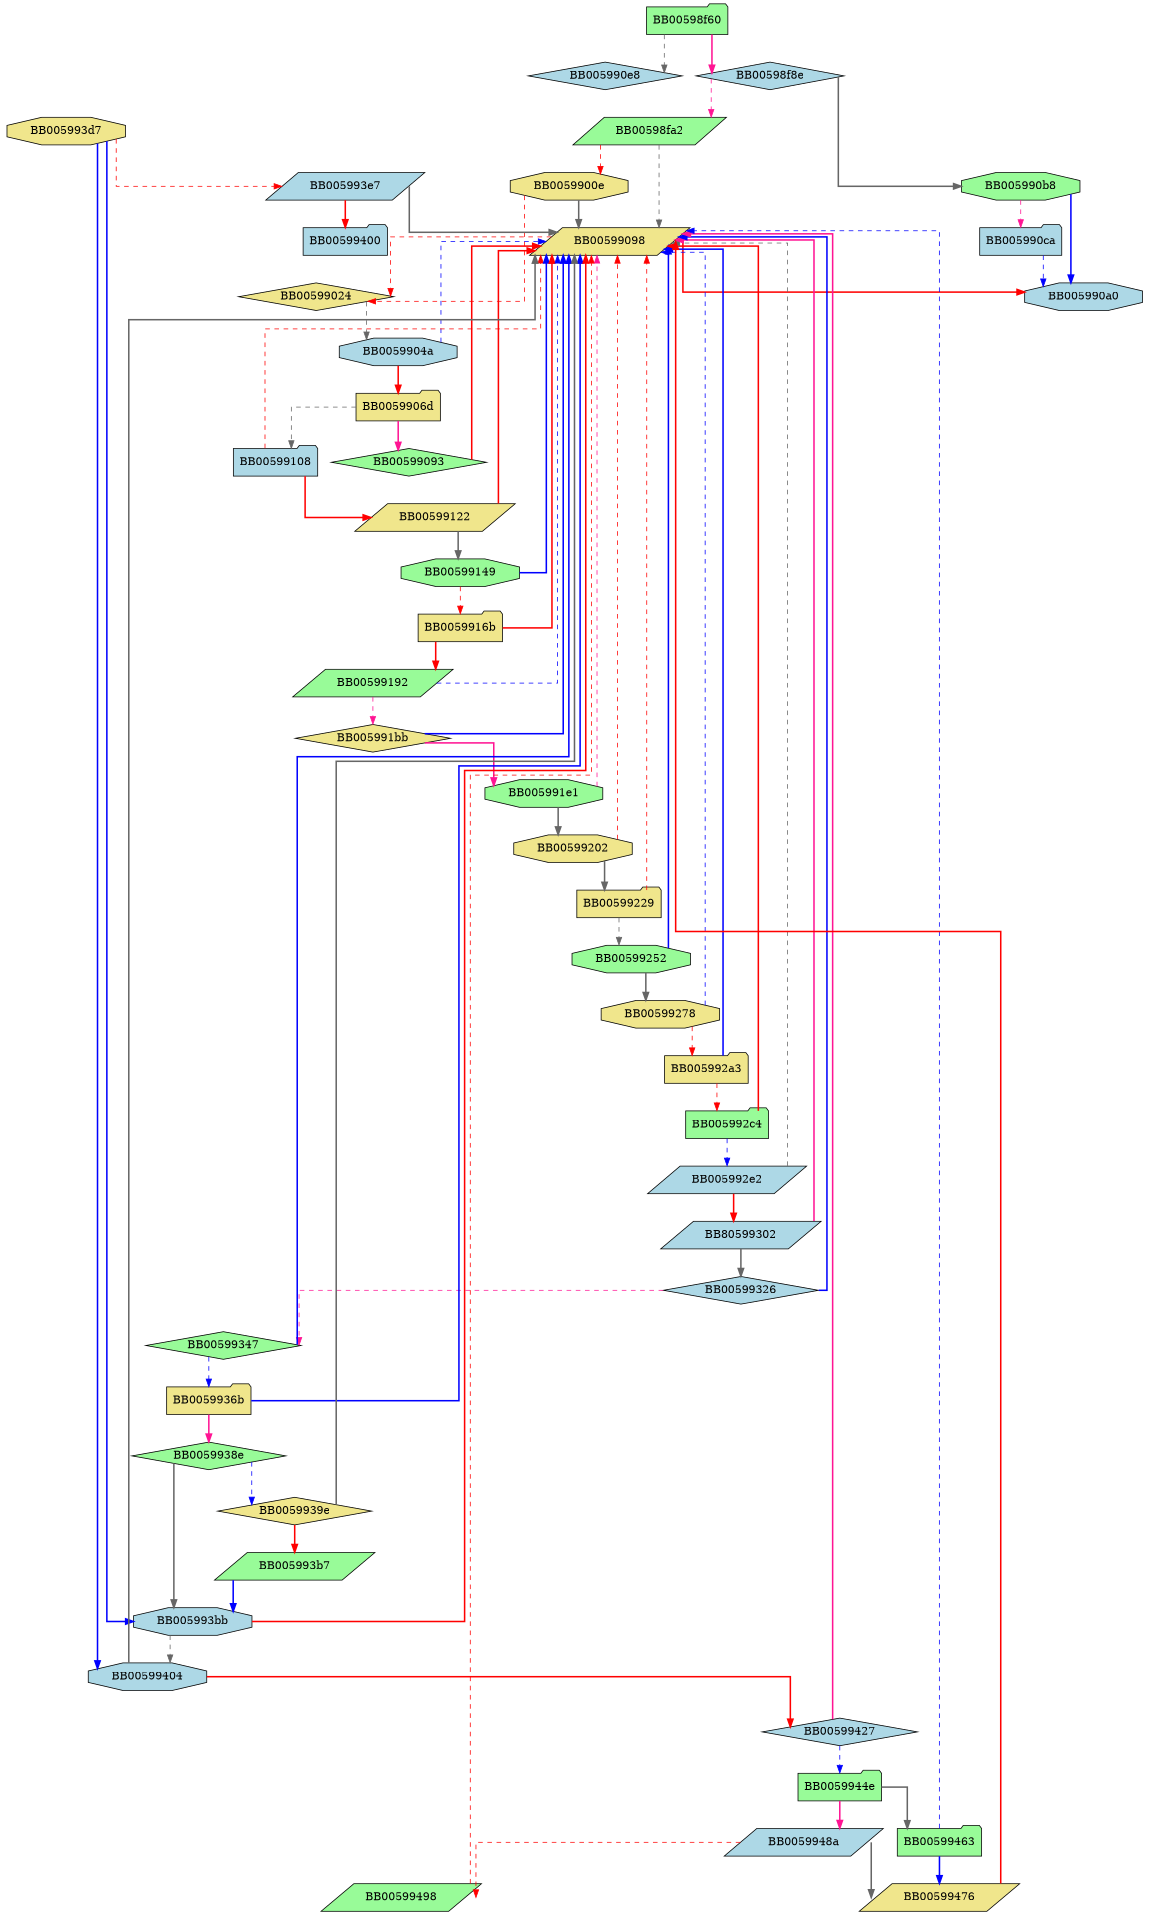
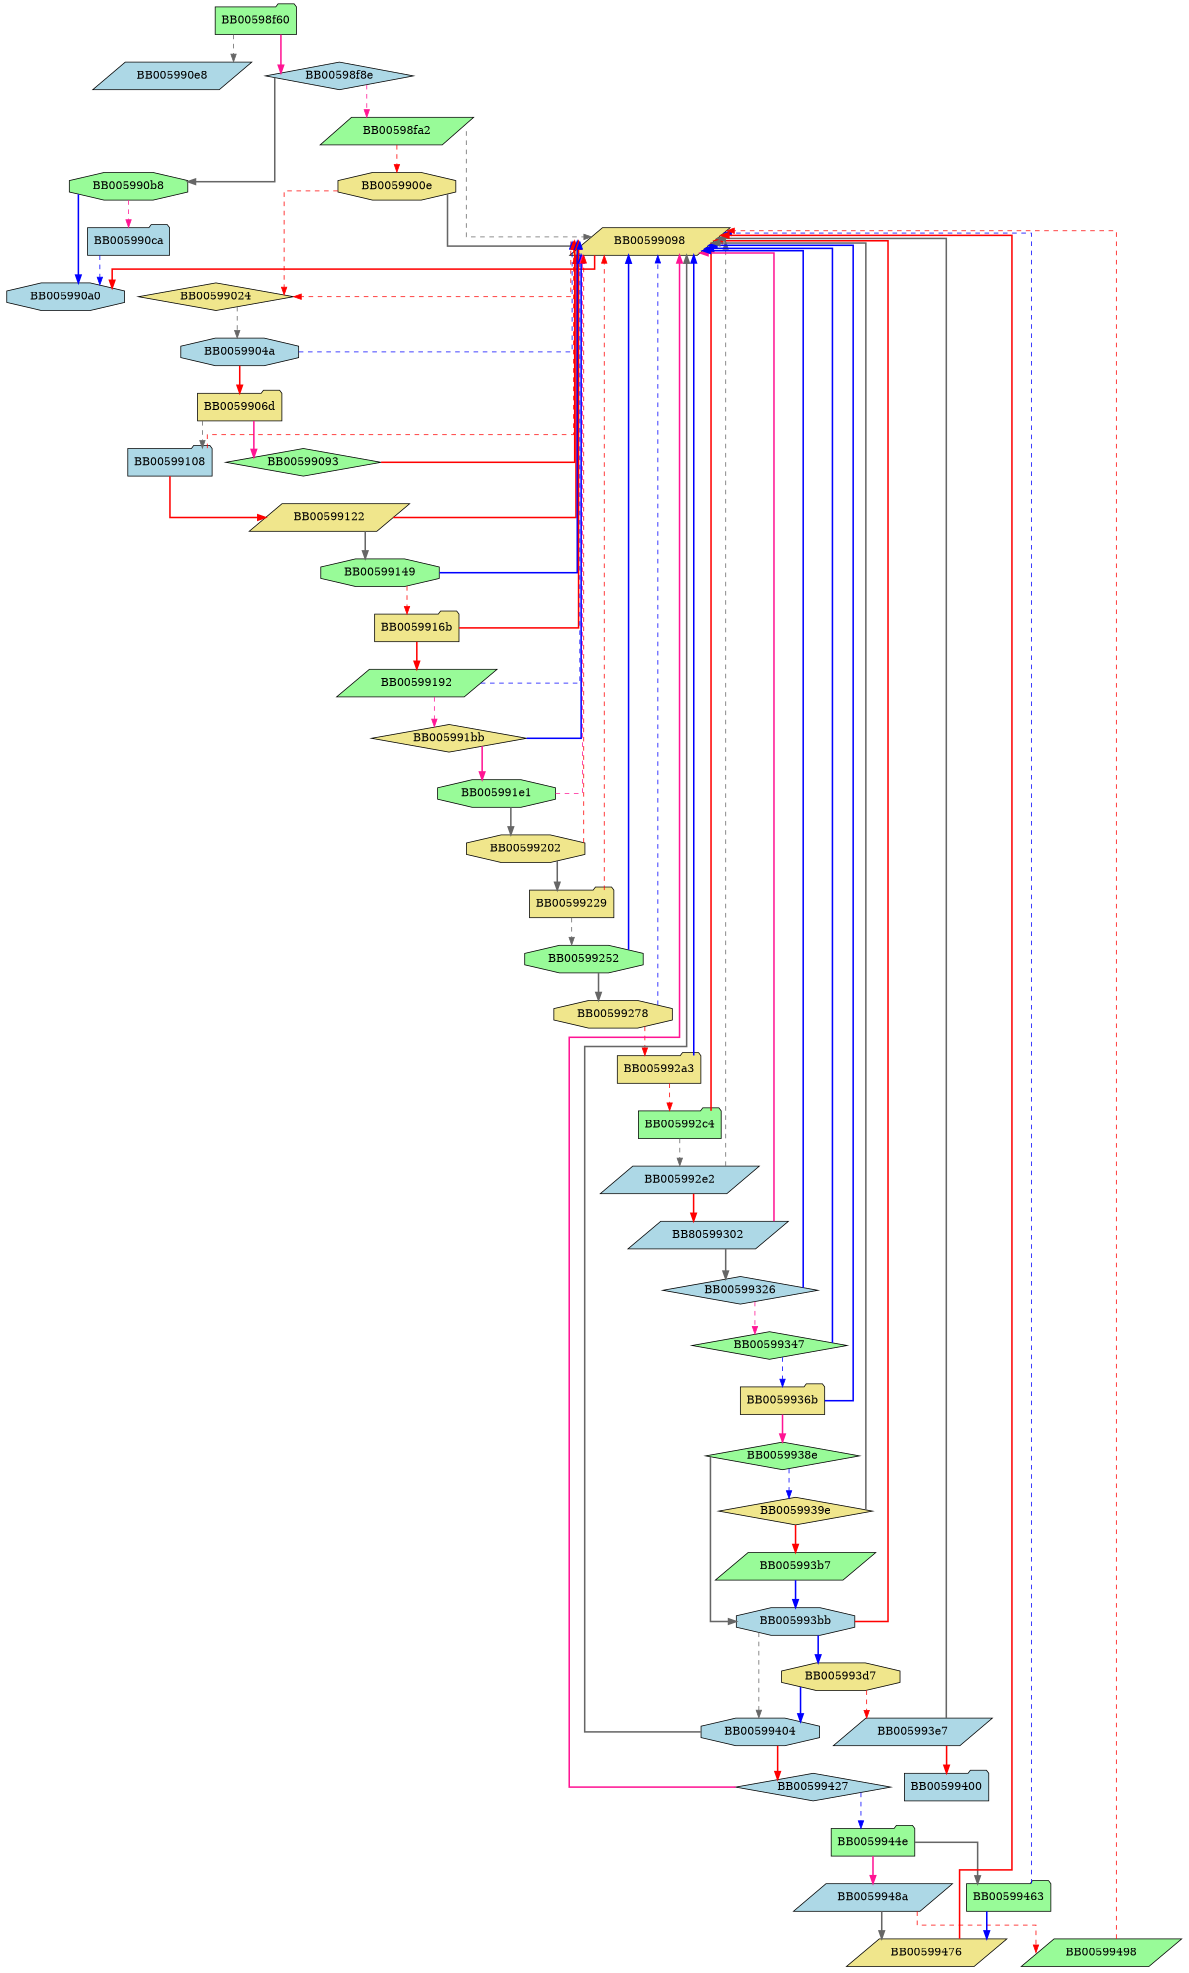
node "BB005990e8": shape diamond -> parallelogram
edge "BB005993d7" -> "BB005993bb": reversed
edge "BB005992c4" -> "BB005992e2": color blue -> gray40
